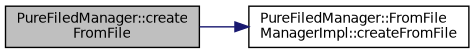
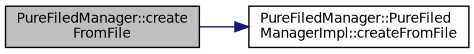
node "PureFiledManager::FromFile ManagerImpl::createFromFile": label "PureFiledManager::FromFile ManagerImpl::createFromFile" -> "PureFiledManager::PureFiled ManagerImpl::createFromFile"
